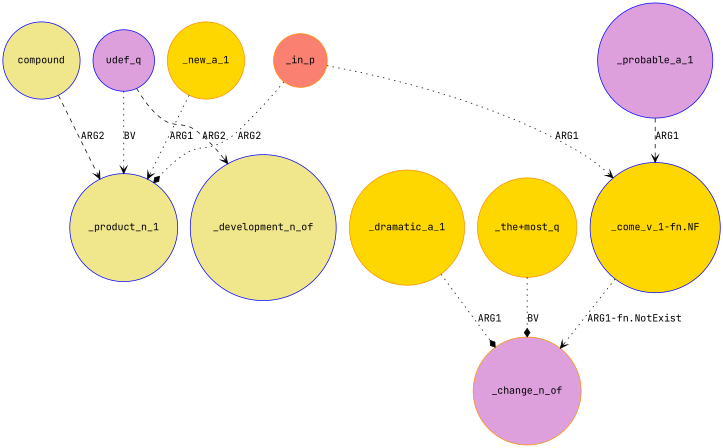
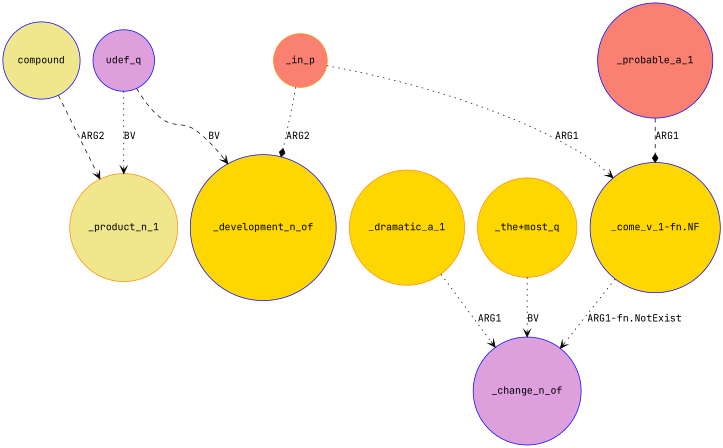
node "_new_a_1": removed
node "_probable_a_1": fillcolor plum -> salmon
edge "udef_q" -> "_development_n_of": label "ARG2" -> "BV"
edge "_probable_a_1" -> "_come_v_1-fn.NF": arrowhead vee -> diamond
edge "_in_p" -> "_product_n_1": now "_in_p" -> "_development_n_of"
node "_product_n_1": color blue -> darkorange
node "_development_n_of": fillcolor khaki -> gold
edge "_the+most_q" -> "_change_n_of": arrowhead diamond -> vee
edge "_dramatic_a_1" -> "_change_n_of": arrowhead diamond -> vee
node "_change_n_of": color darkorange -> blue
